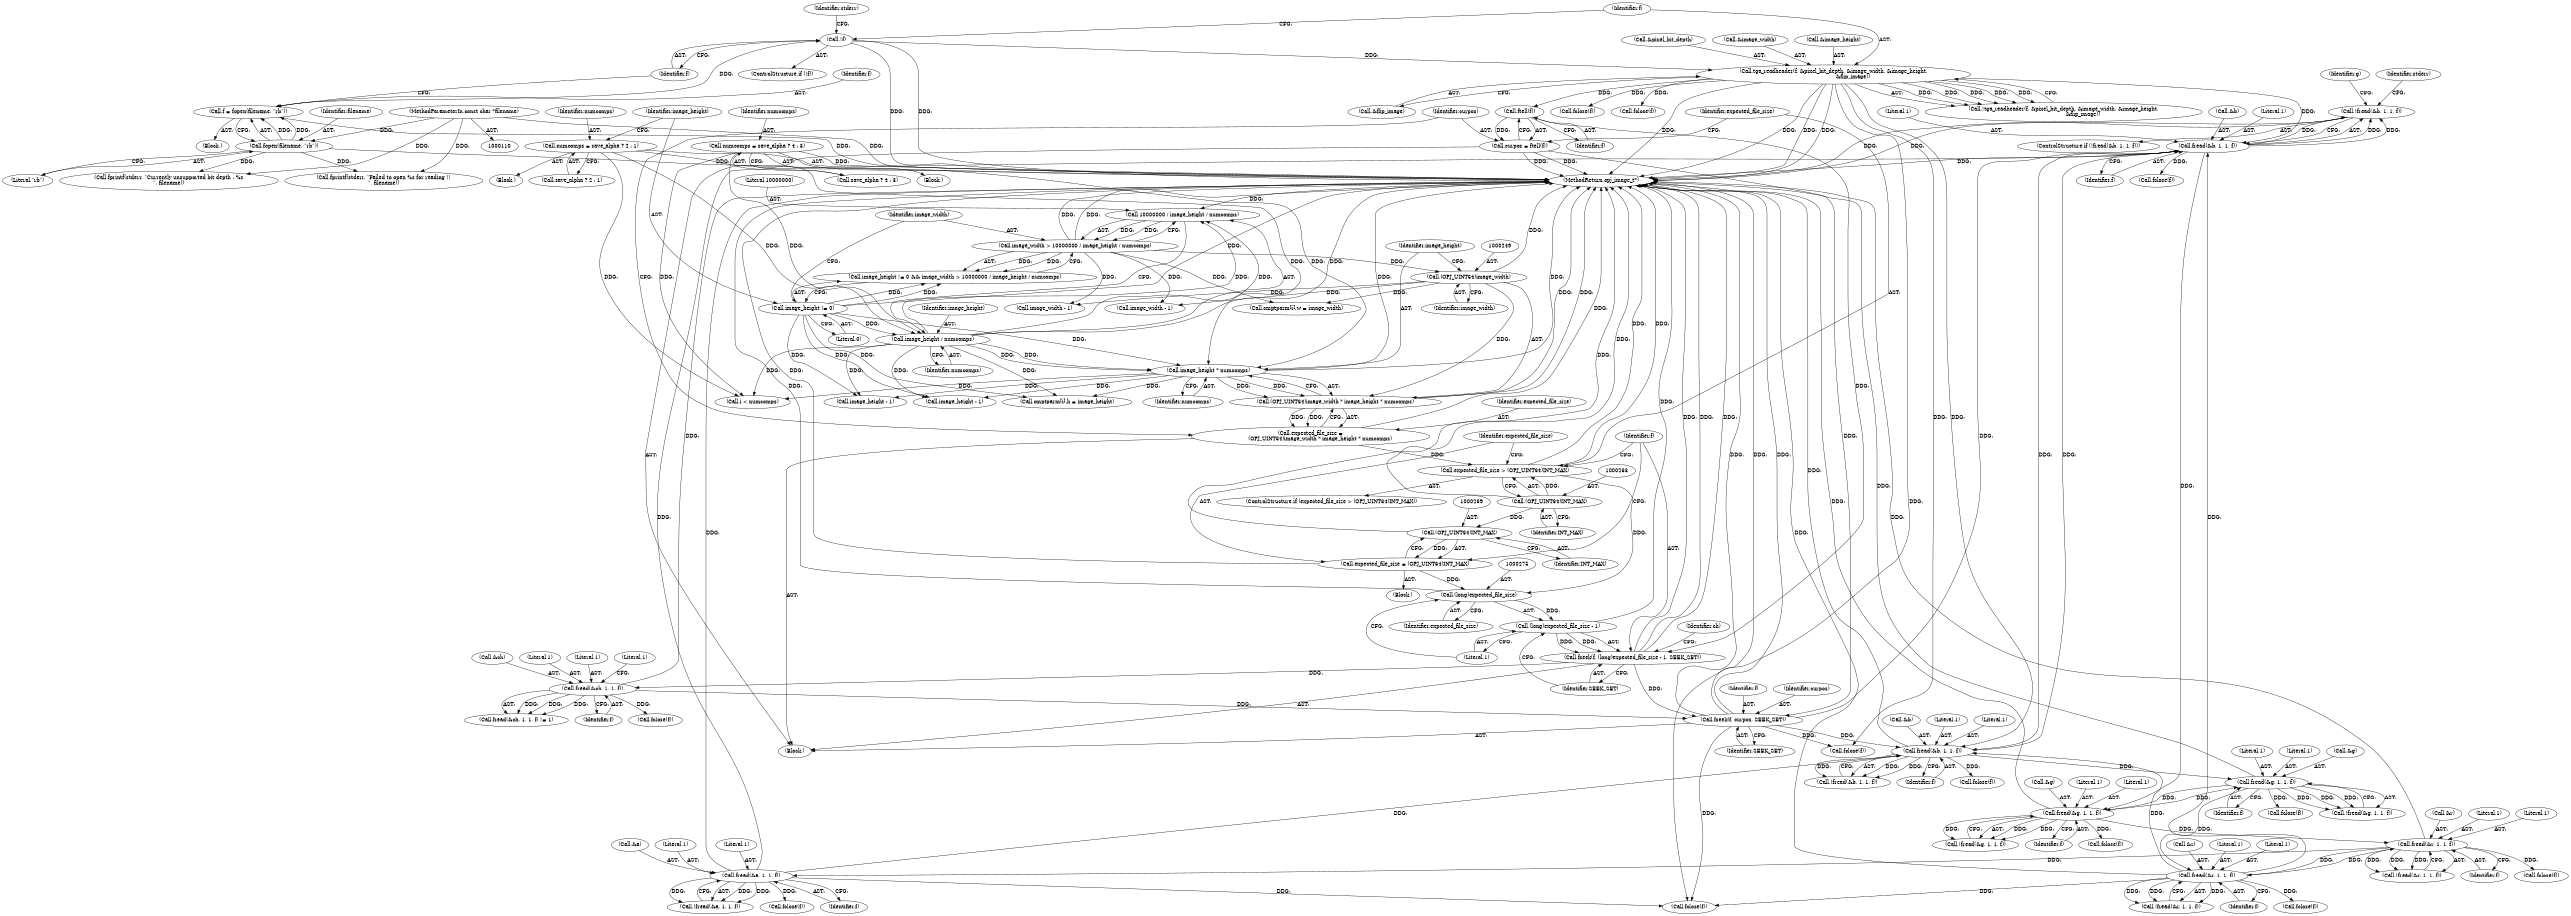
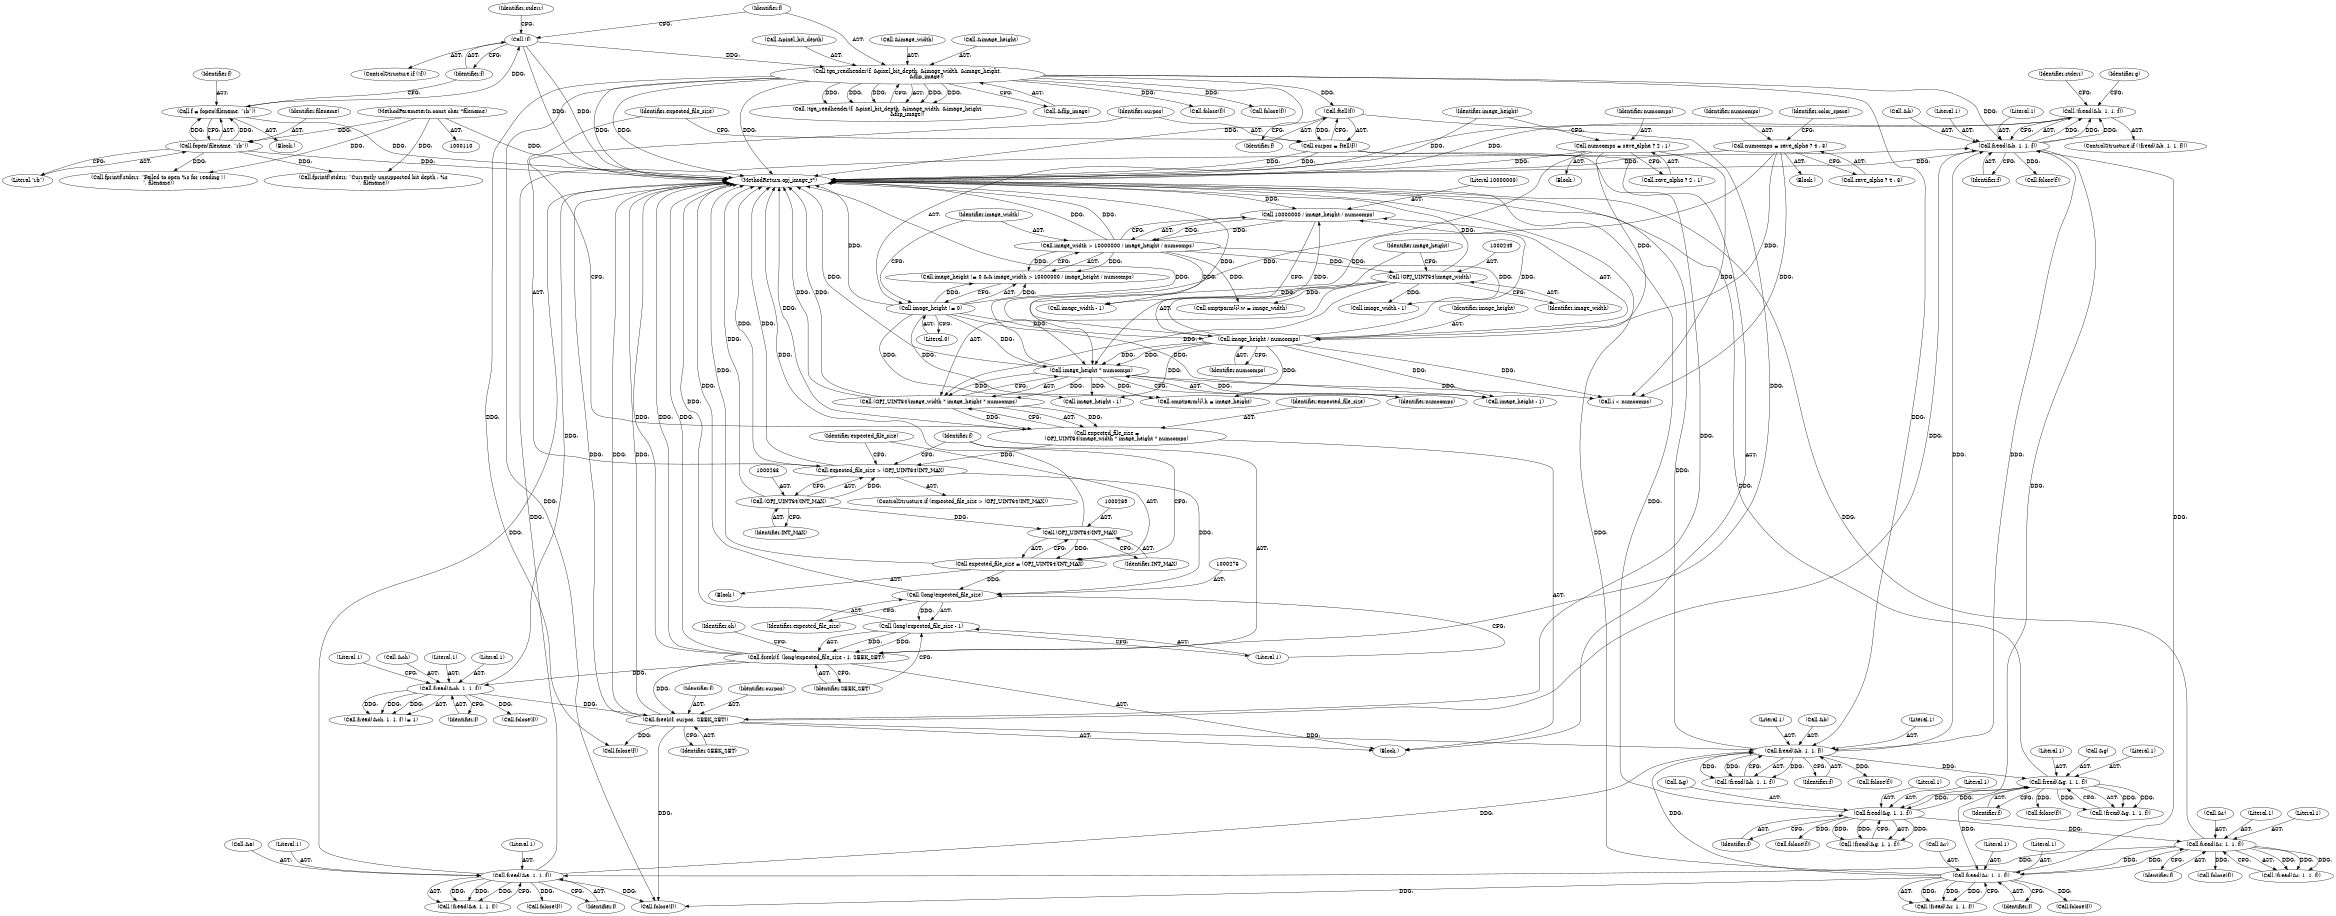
node "(Identifier,color_space)": added
edge "(Call,numcomps = save_alpha ? 2 : 1)" -> "(MethodReturn,opj_image_t*)": label "AST: " -> "DDG: "
node "1000275": label "1000275" -> "1000276"
